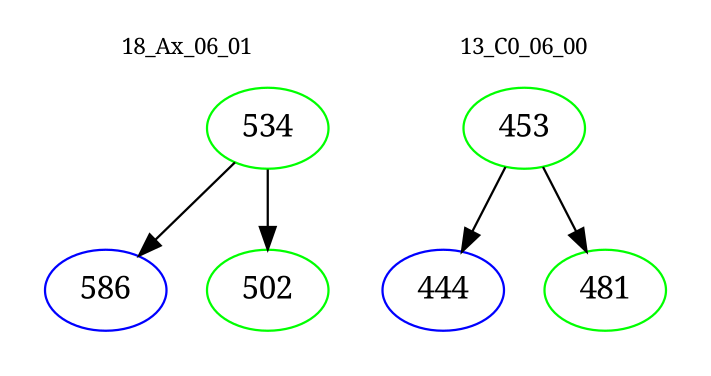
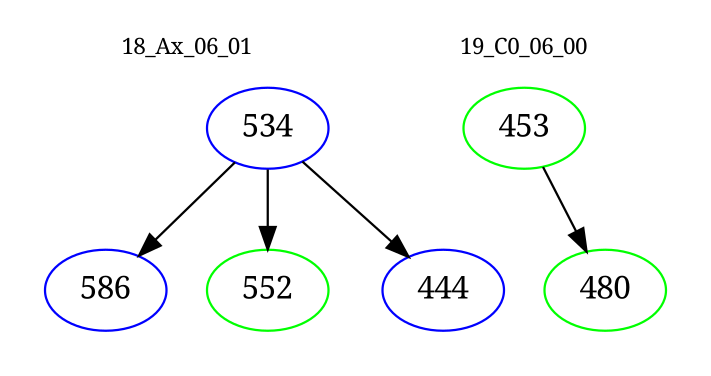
cluster "13_C0_06_00": label "13_C0_06_00" -> "19_C0_06_00"
node "534": color green -> blue
edge "453" -> "444": now "534" -> "444"
node "502": label "502" -> "552"
node "481": label "481" -> "480"
